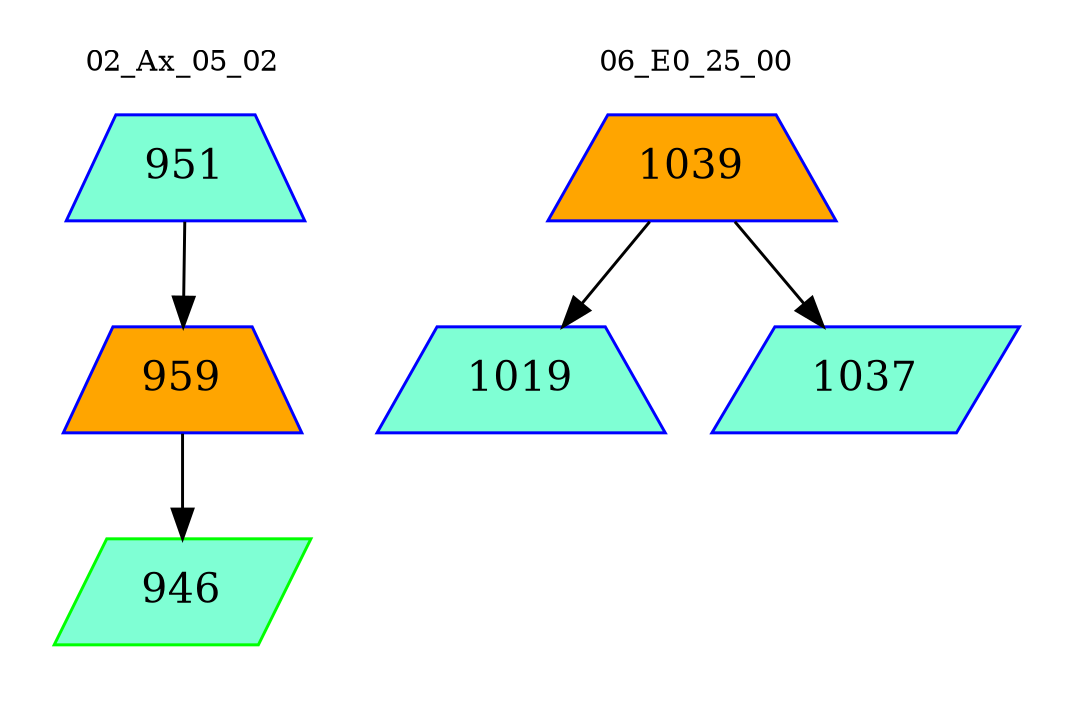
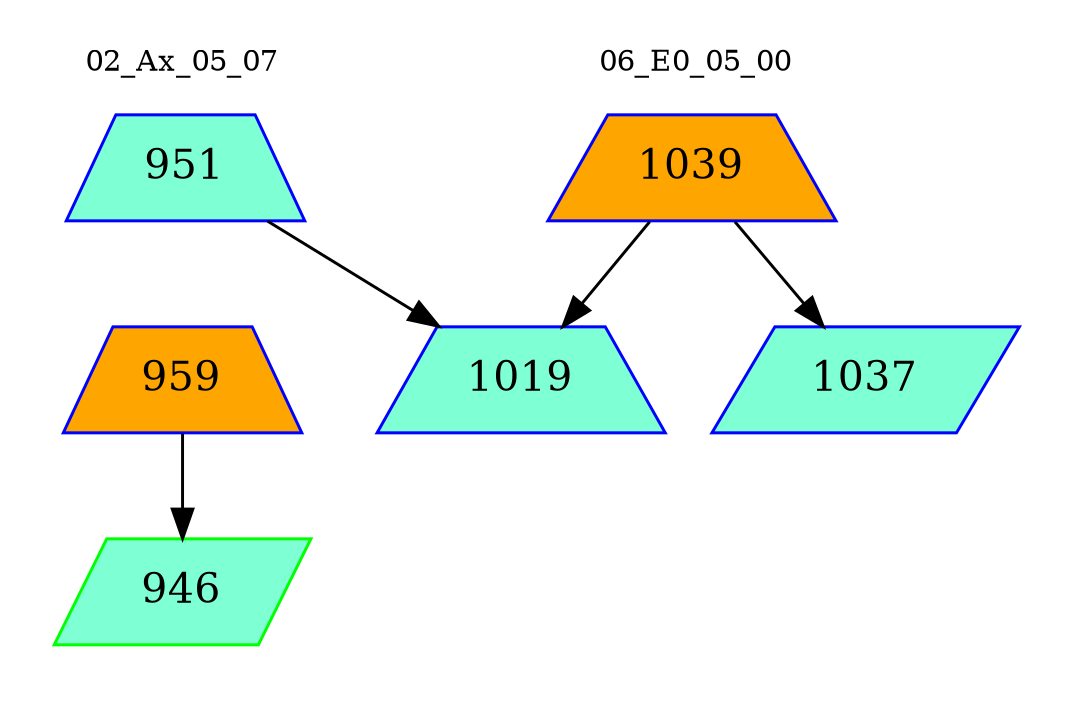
cluster "02_Ax_05_02": label "02_Ax_05_02" -> "02_Ax_05_07"
cluster "06_E0_25_00": label "06_E0_25_00" -> "06_E0_05_00"
edge "951" -> "959": now "951" -> "1019"
